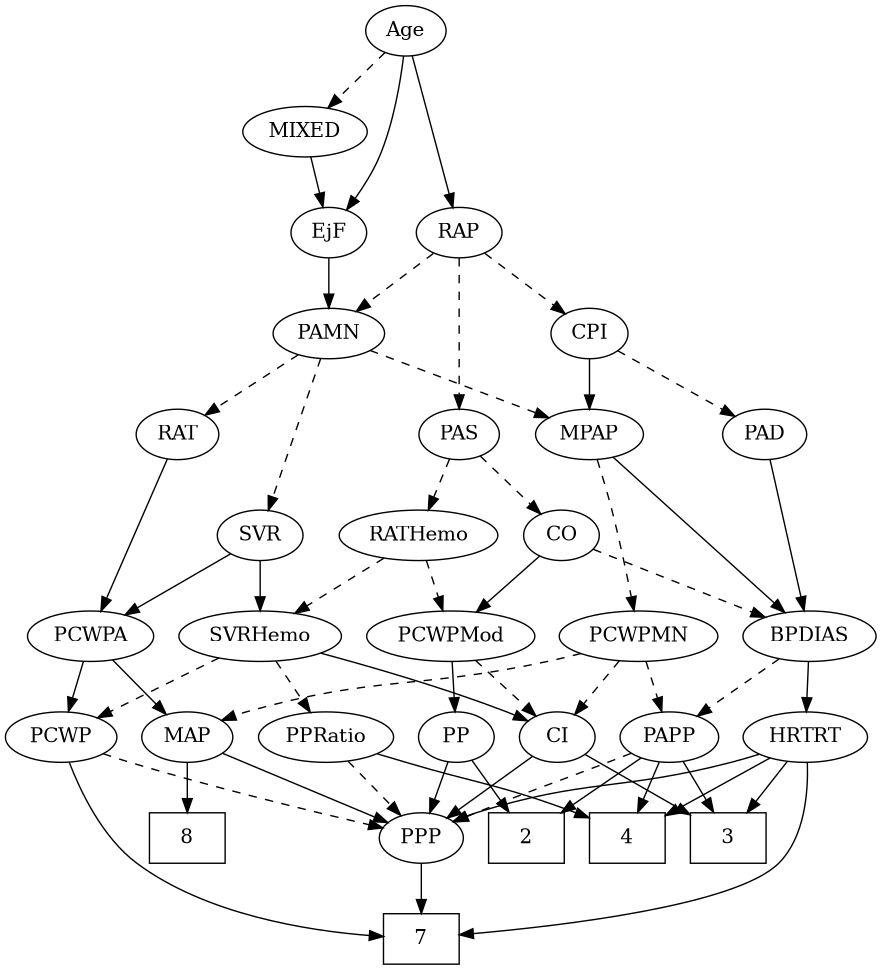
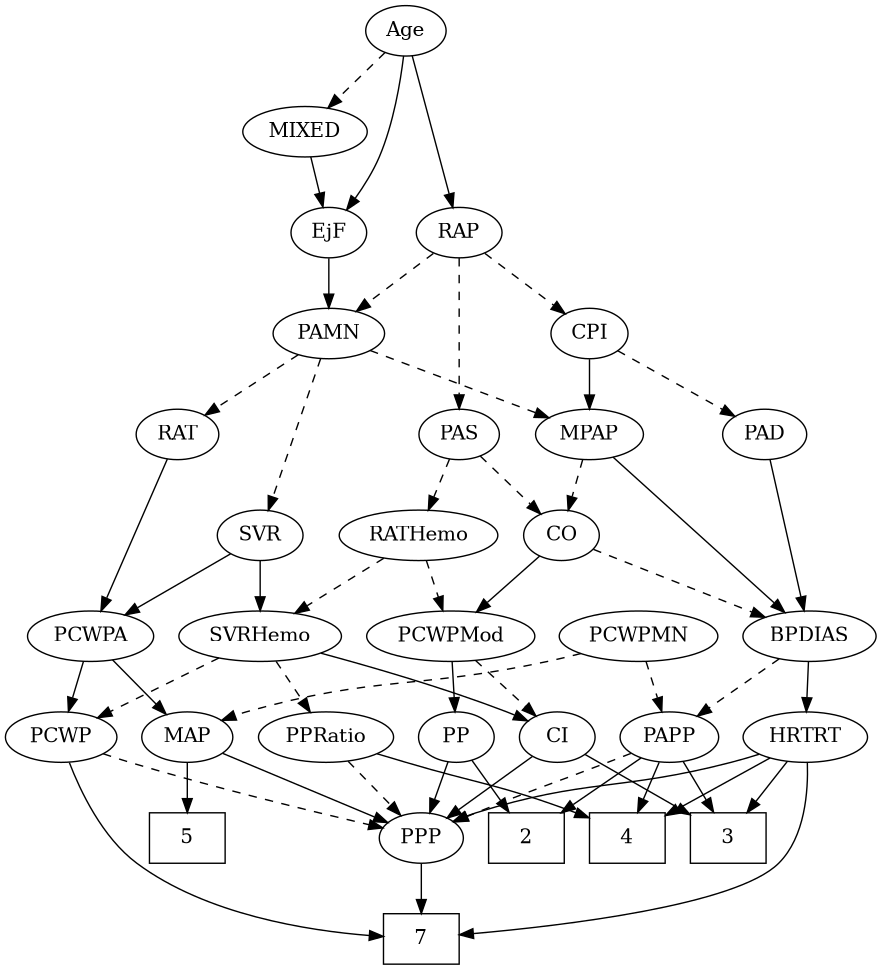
edge "MPAP" -> "PCWPMN": now "MPAP" -> "CO"
edge "PCWPMN" -> "CI": removed
node "8": label "8" -> "5"
